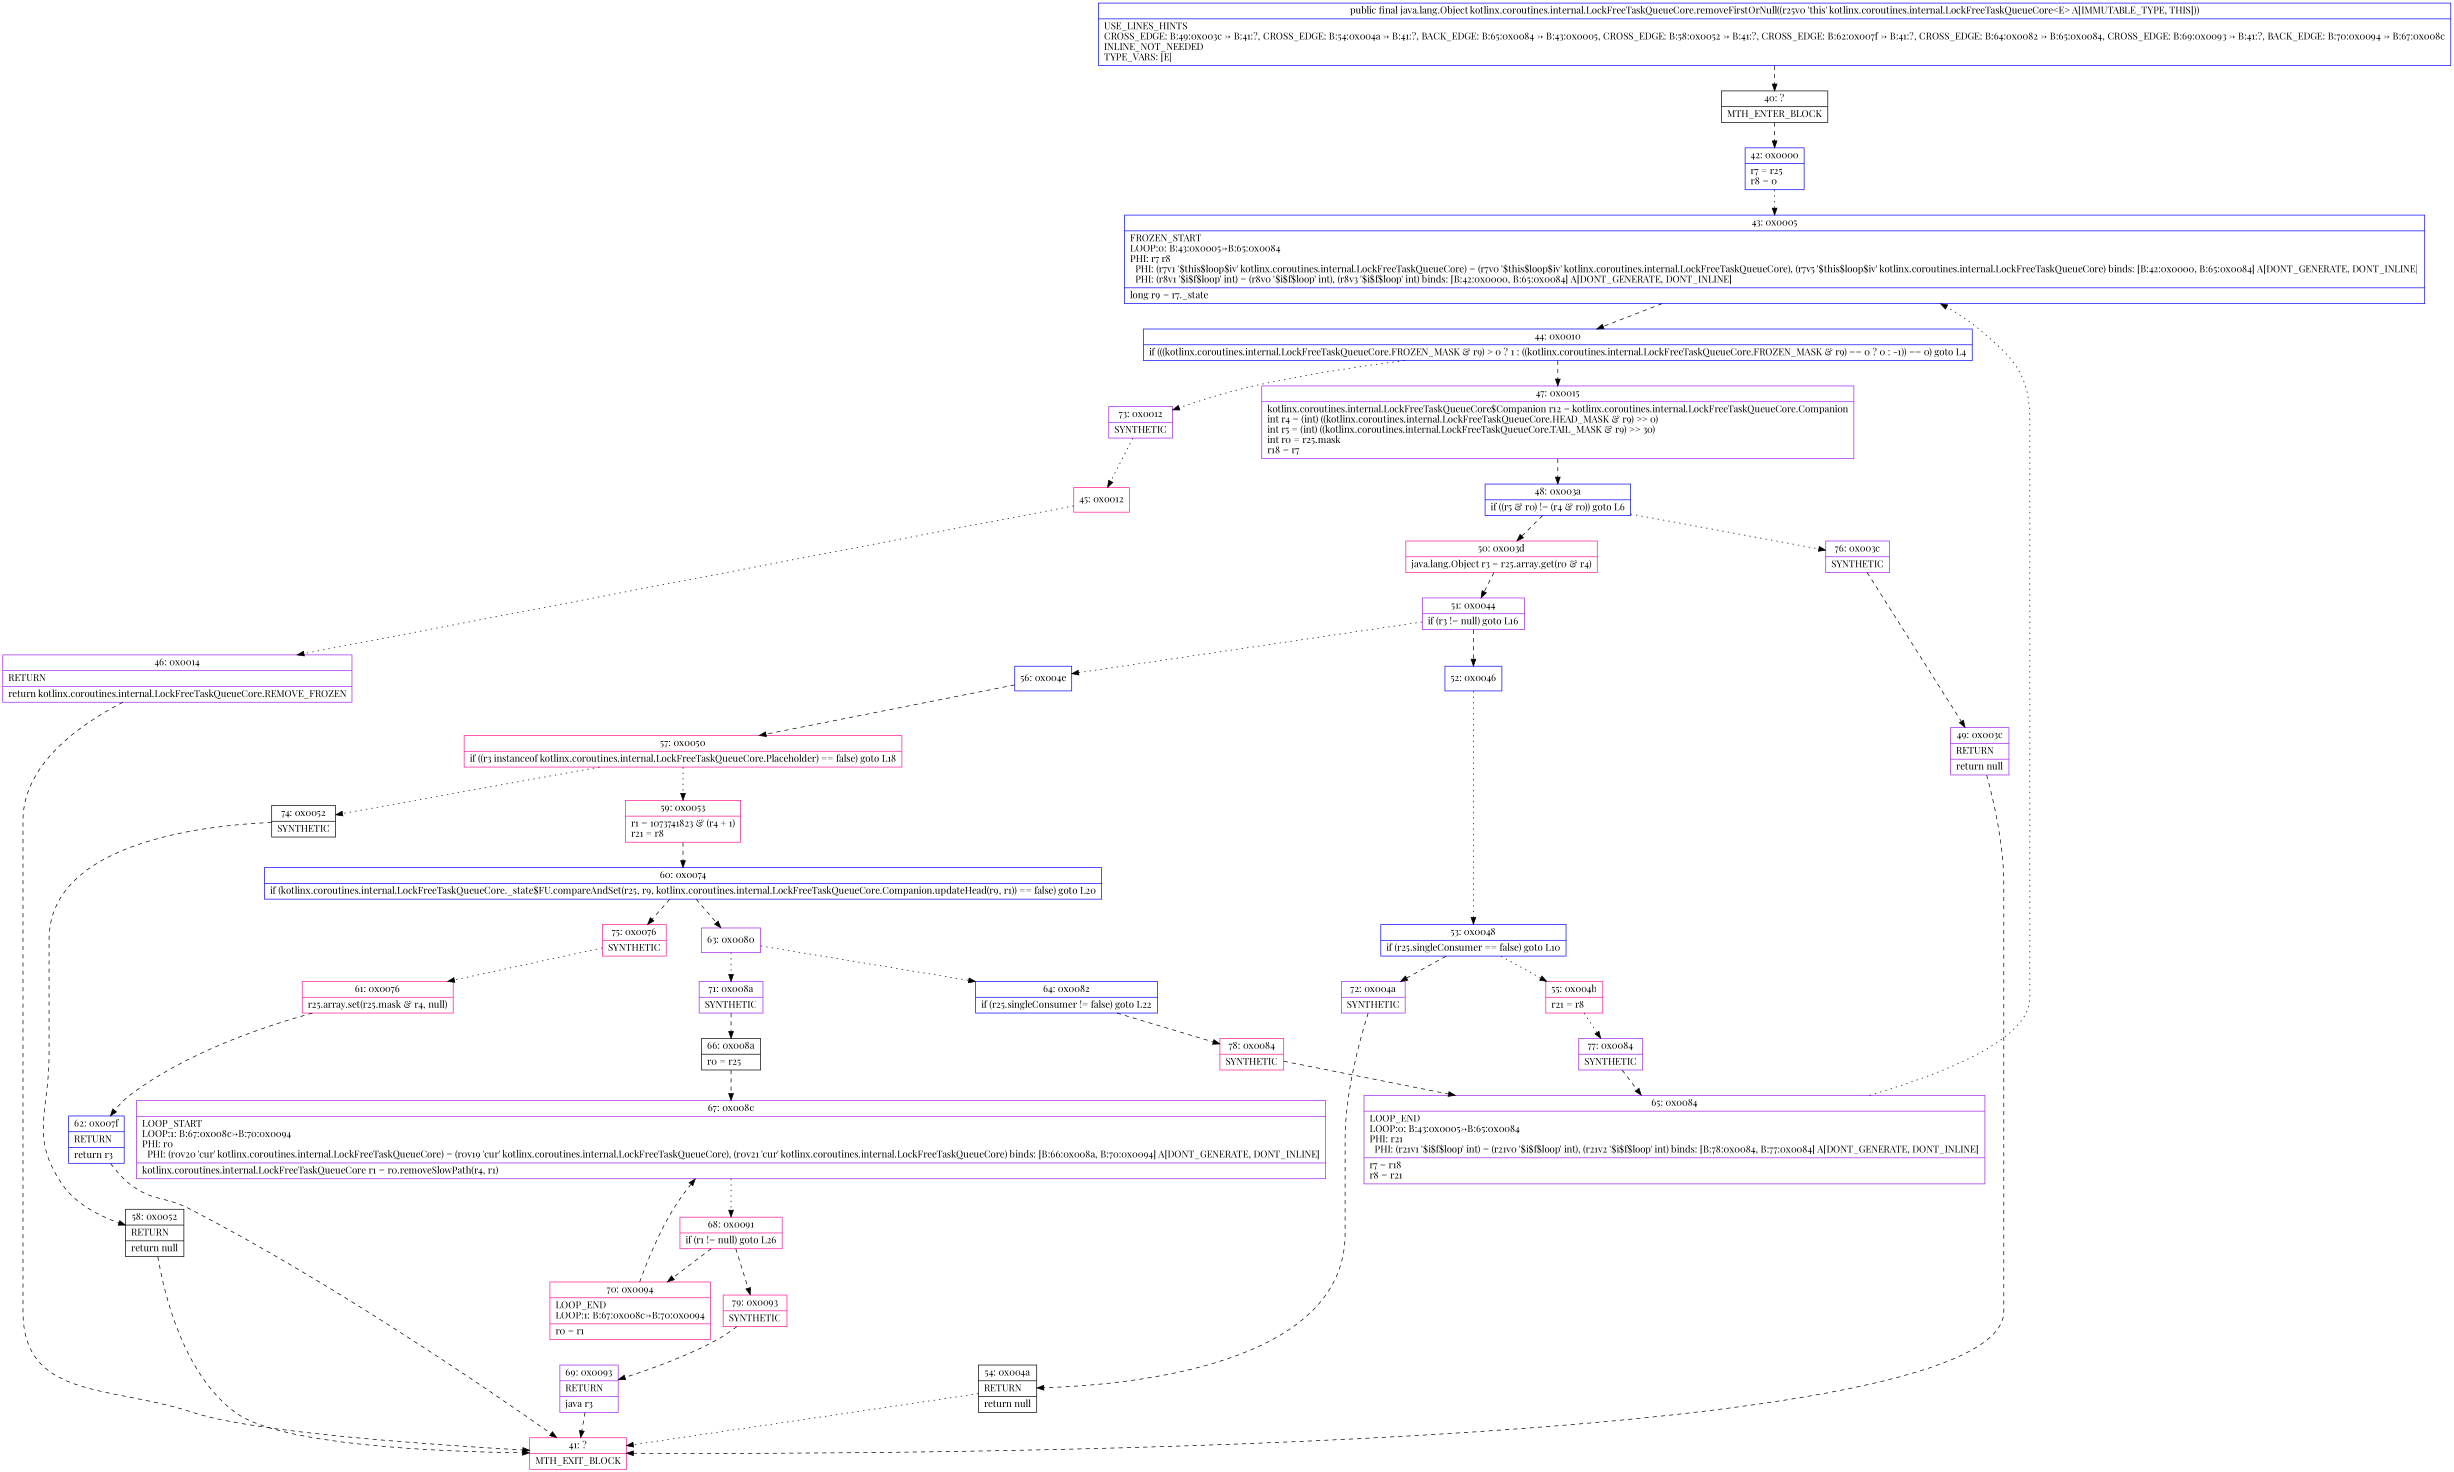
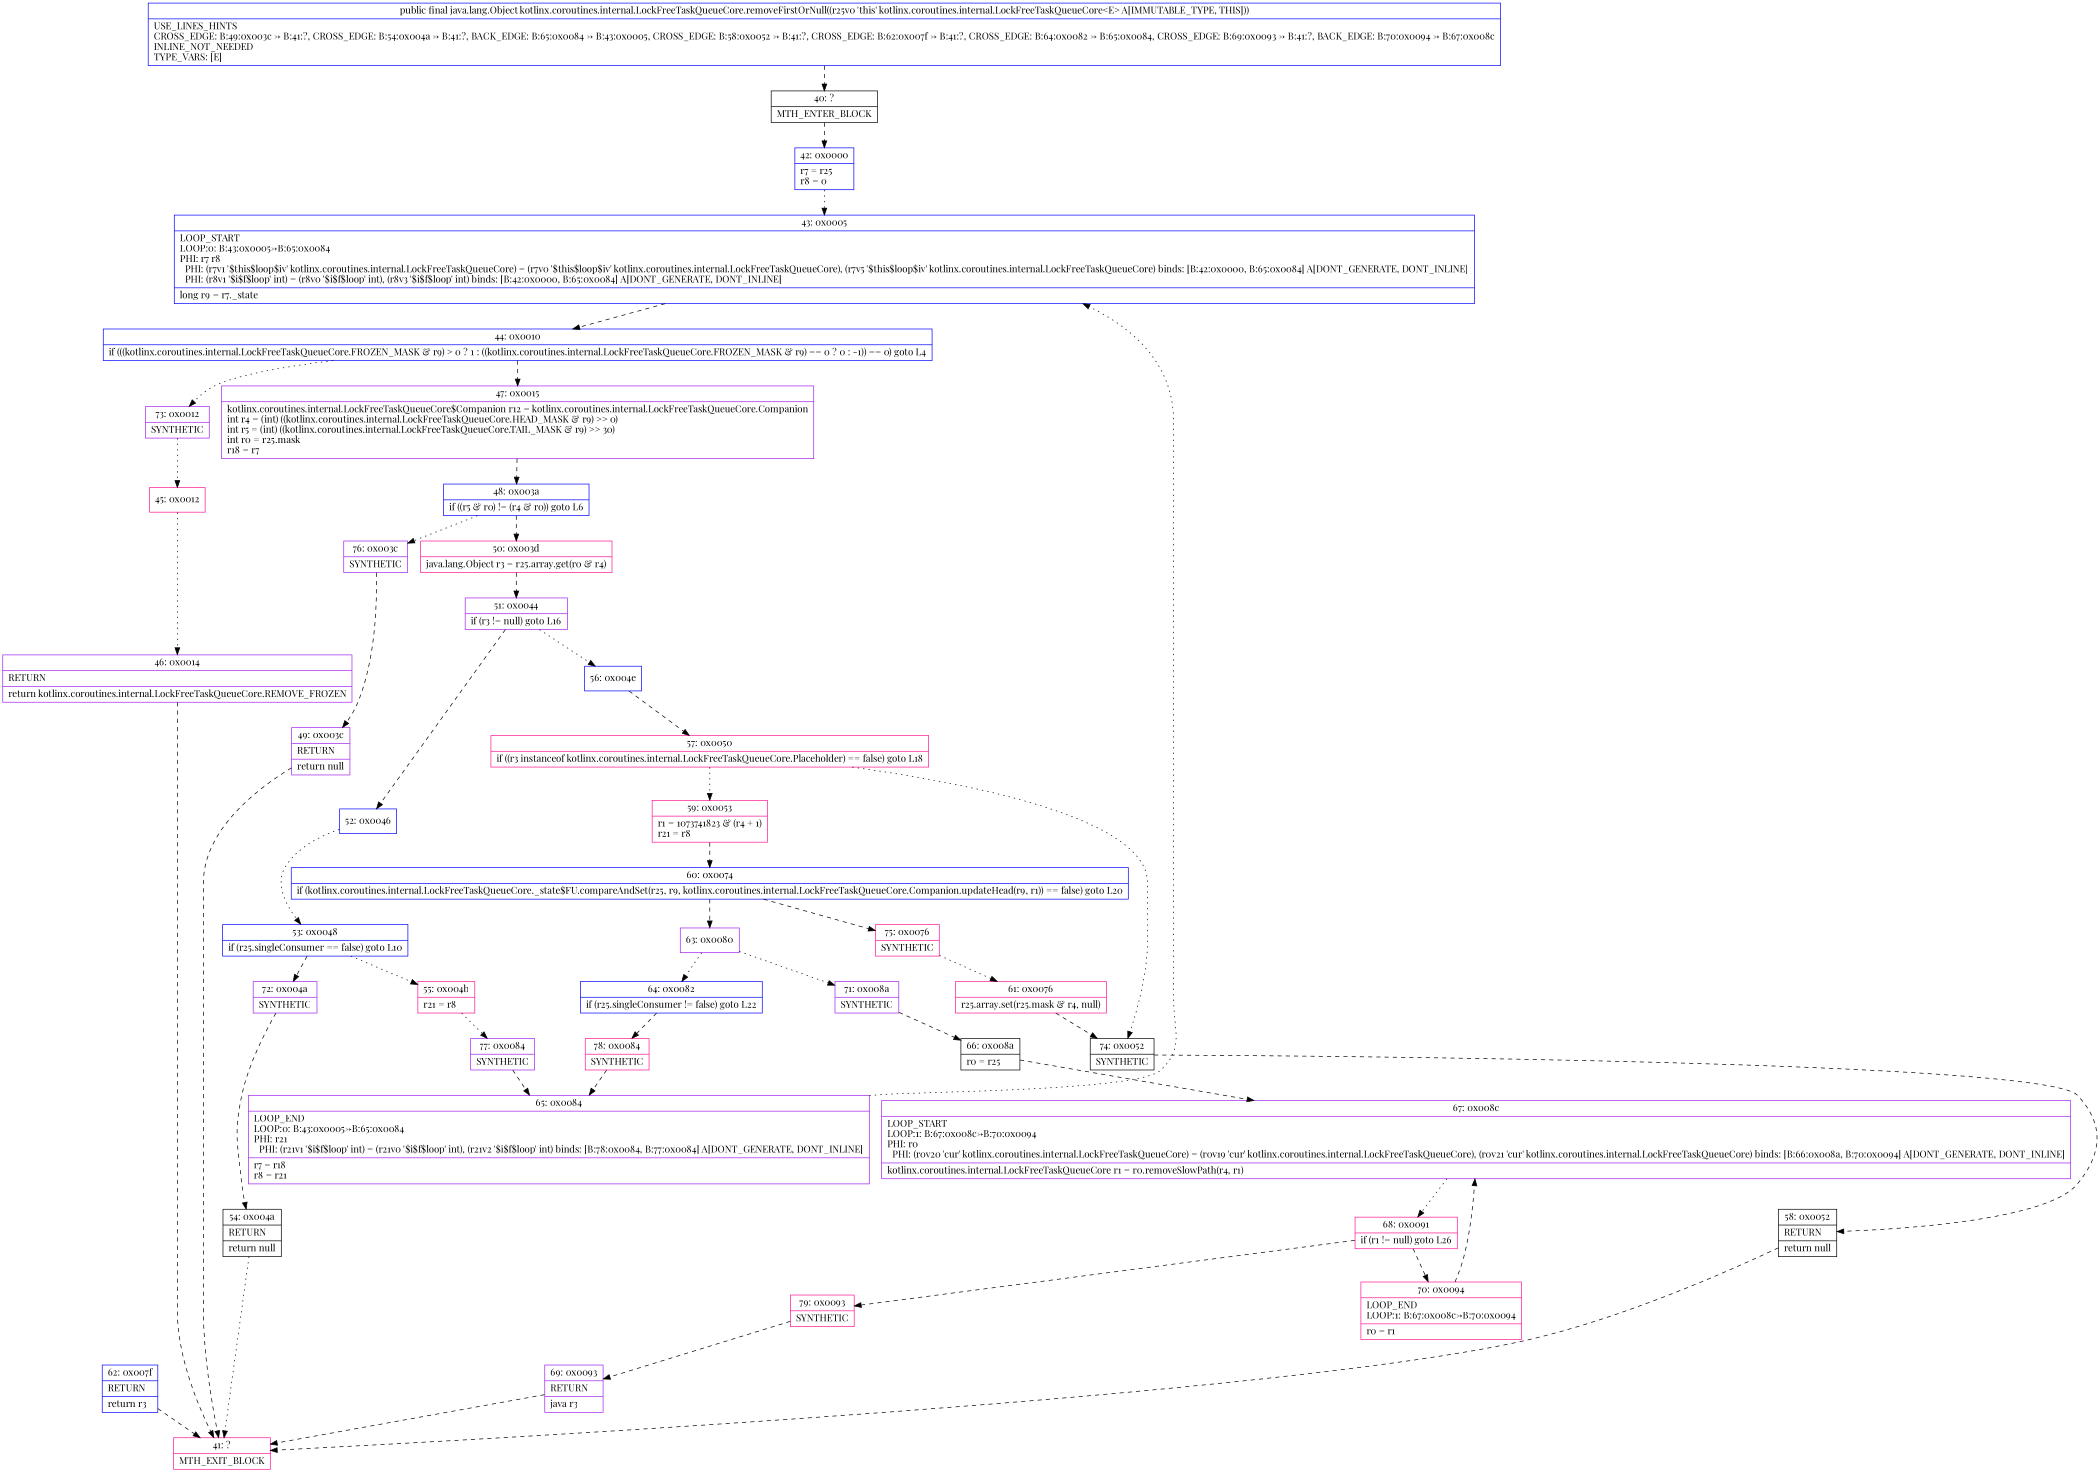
node "43: 0x0005": text "FROZEN_START" -> "LOOP_START"
edge "61: 0x0076" -> "62: 0x007f": now "61: 0x0076" -> "74: 0x0052"
